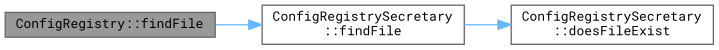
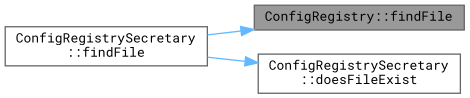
edge "ConfigRegistry::findFile" -> "ConfigRegistrySecretary ::findFile": reversed
